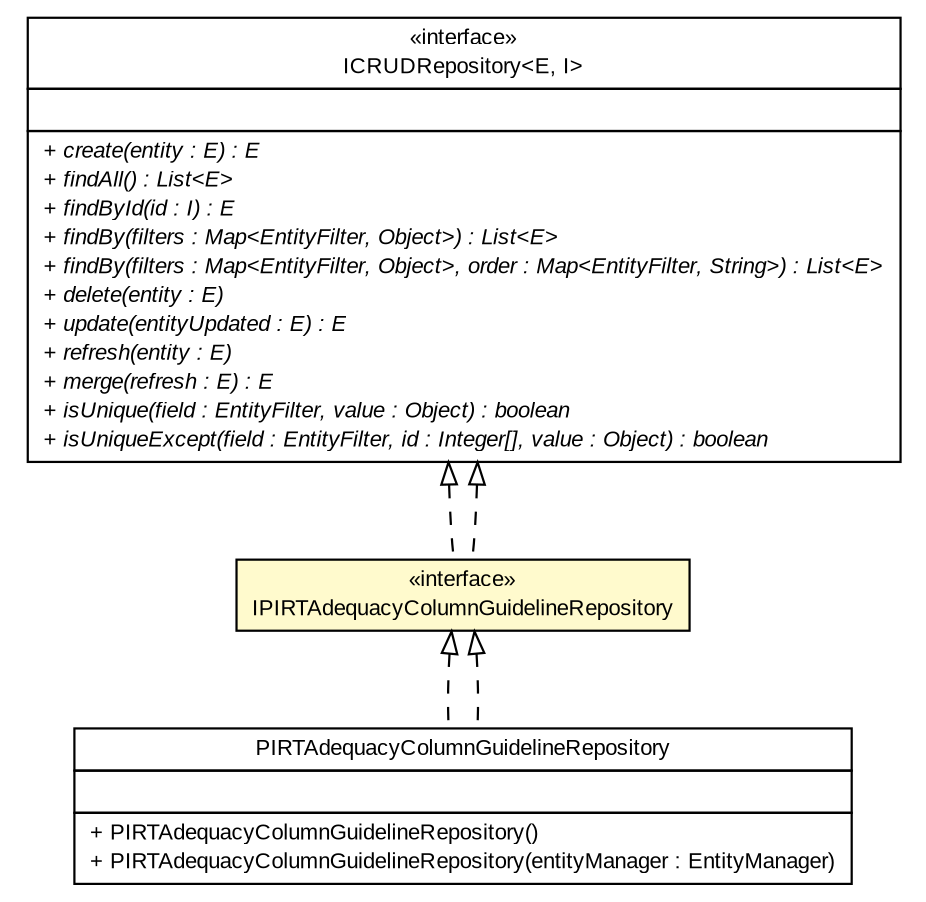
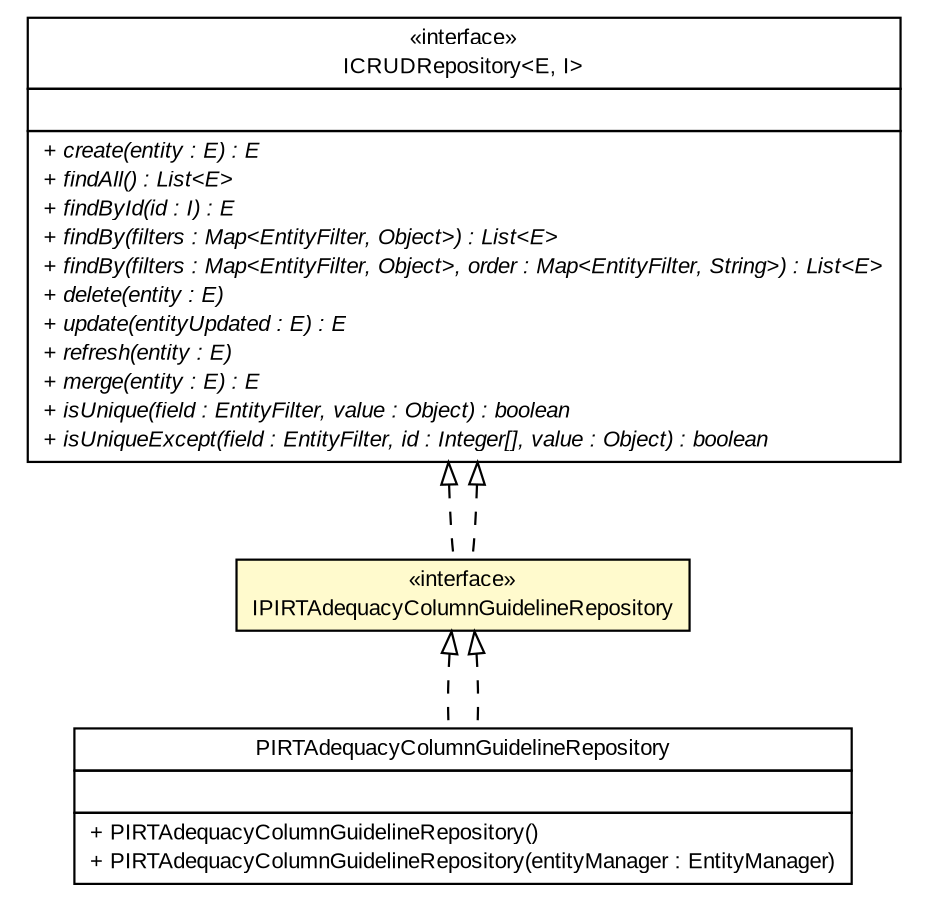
node "ICRUDRepository<E, I>": text "+ merge(refresh : E) : E" -> "+ merge(entity : E) : E"
